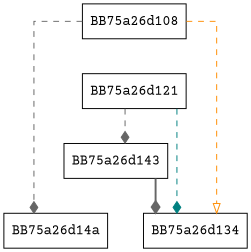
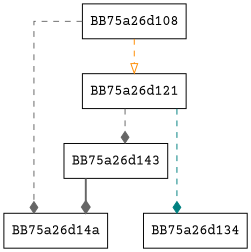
edge "BB75a26d108" -> "BB75a26d134": now "BB75a26d108" -> "BB75a26d121"
edge "BB75a26d143" -> "BB75a26d134": now "BB75a26d143" -> "BB75a26d14a"
